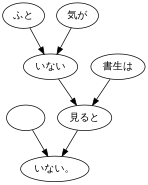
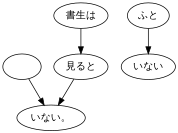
node "気が": removed
edge "いない" -> "見ると": removed
